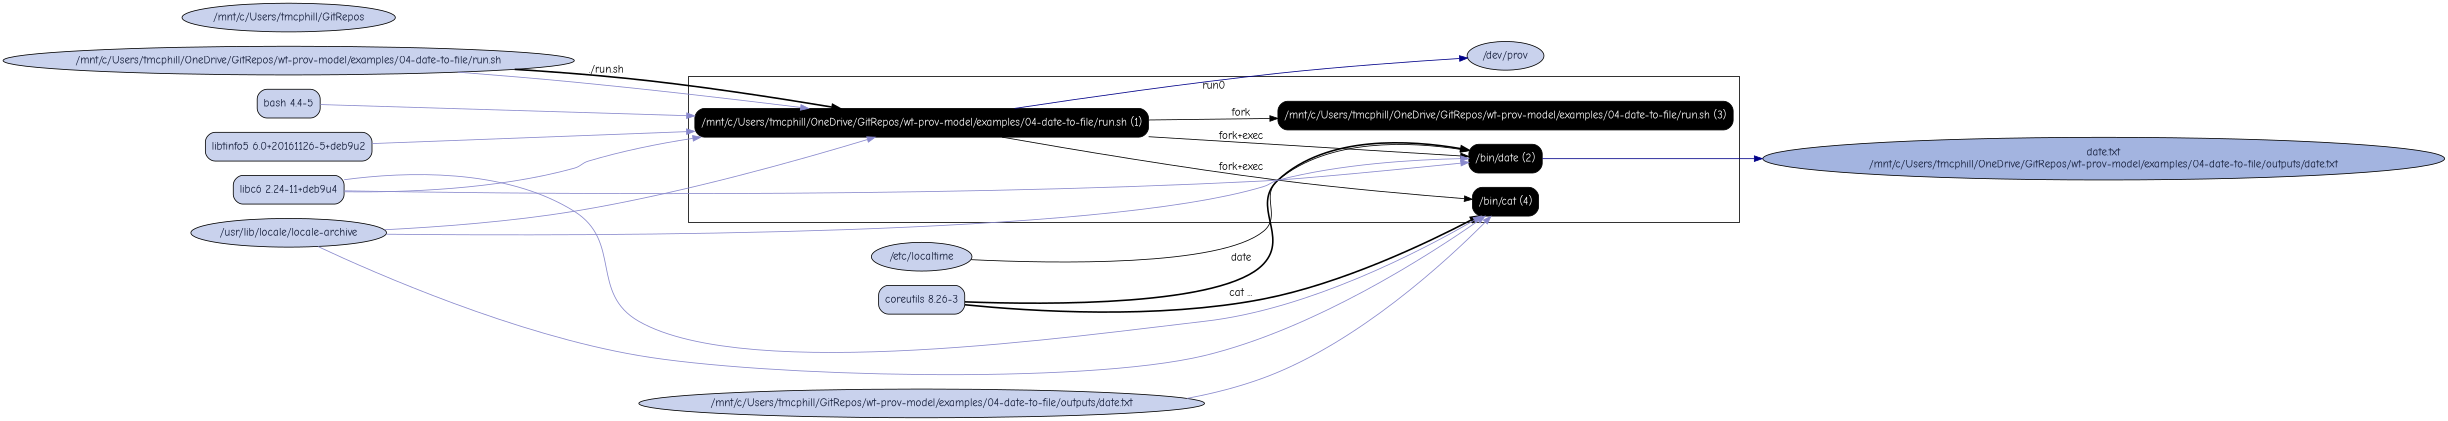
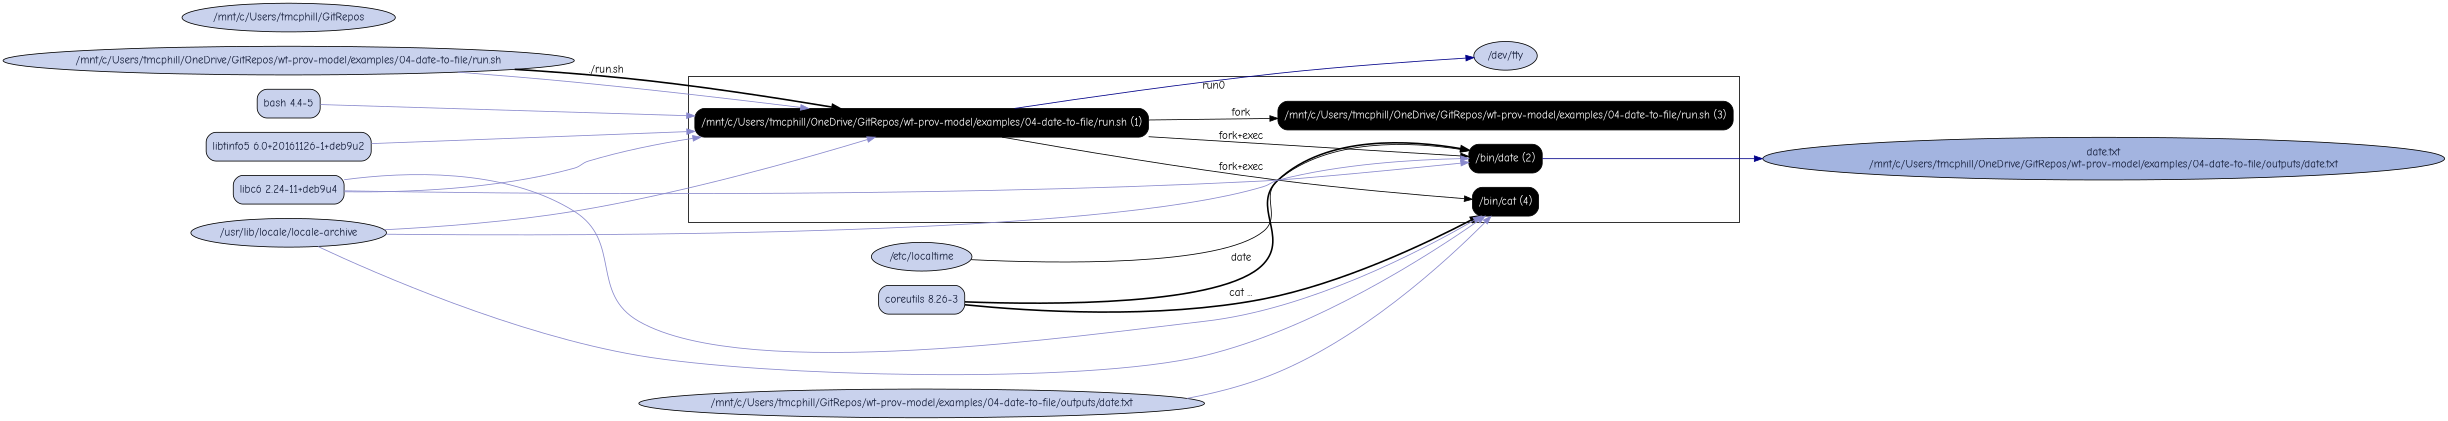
node "/dev/prov": label "/dev/prov" -> "/dev/tty"
node "libtinfo5 6.0+20161126-5+deb9u2": label "libtinfo5 6.0+20161126-5+deb9u2" -> "libtinfo5 6.0+20161126-1+deb9u2"
